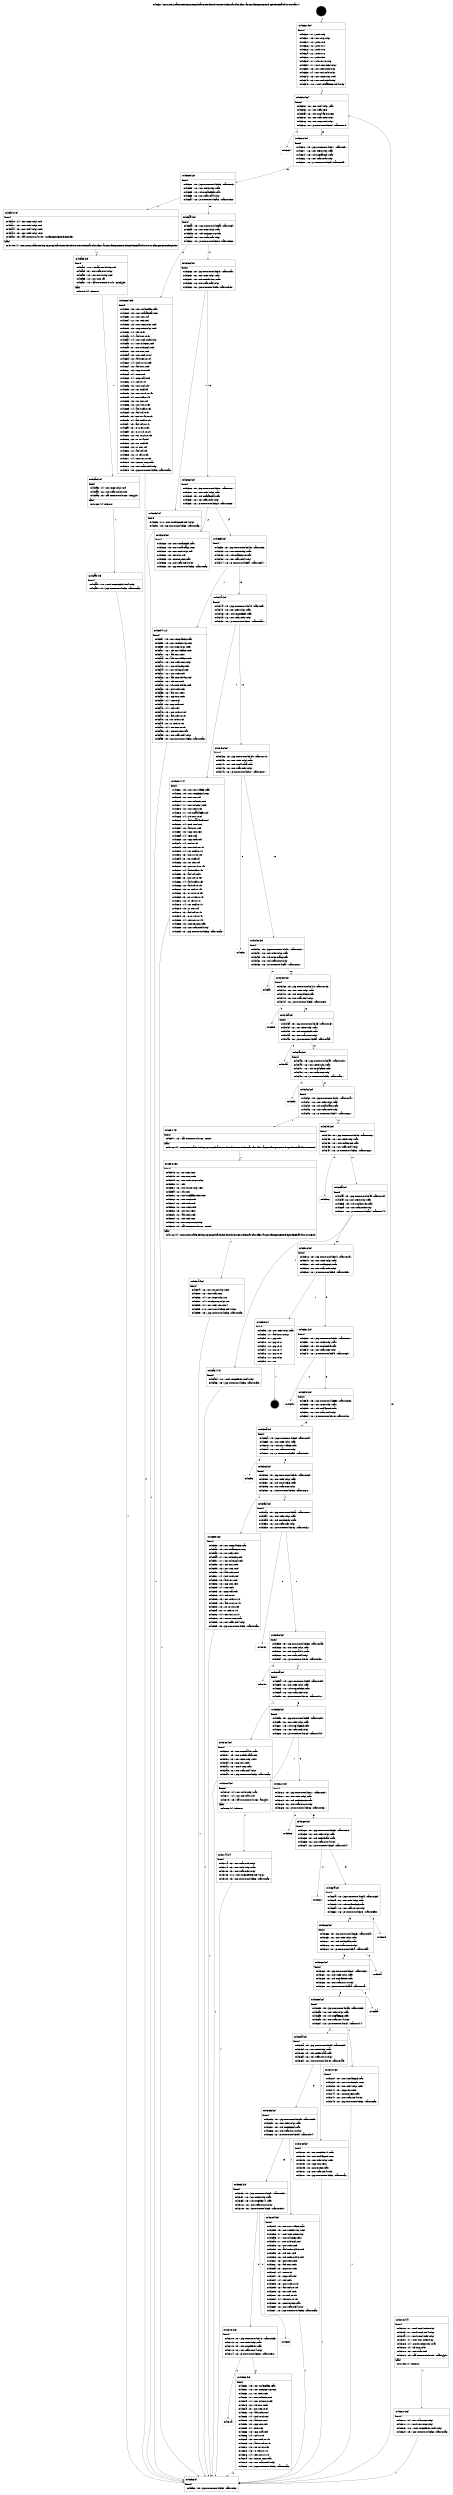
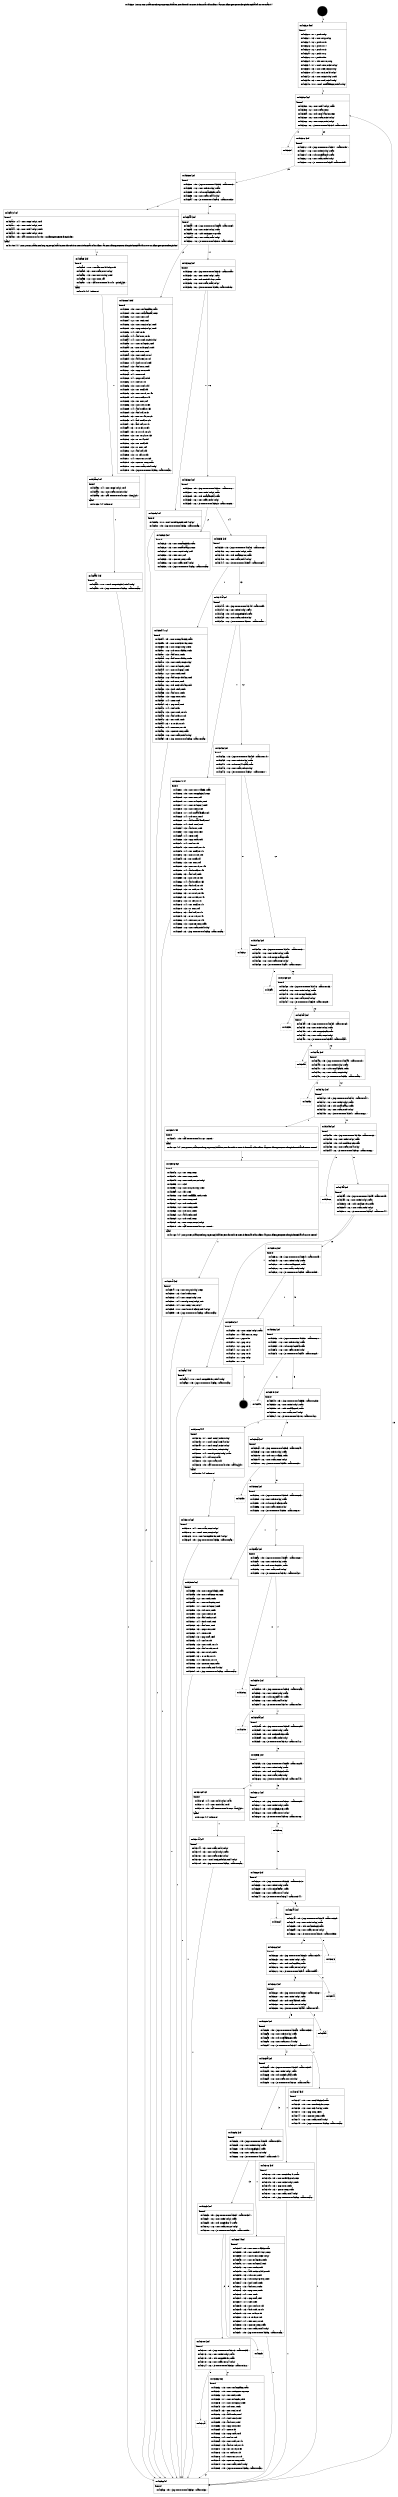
edge "0x40354e [28]" -> "0x4037ec [44]": added, label "1"
node "0x403792 [30]": removed
edge "0x403612 [28]" -> "0x40362e [28]": now "0x403b06" -> "0x40362e [28]"
